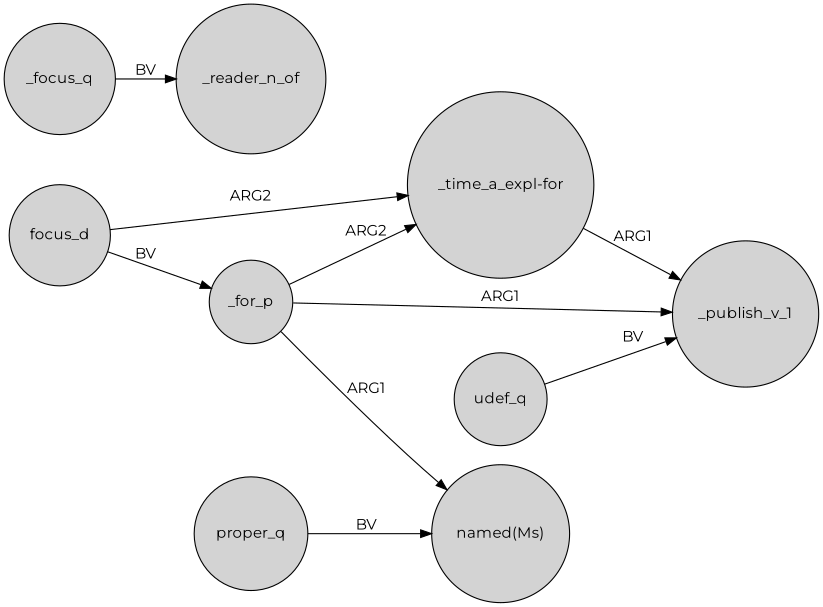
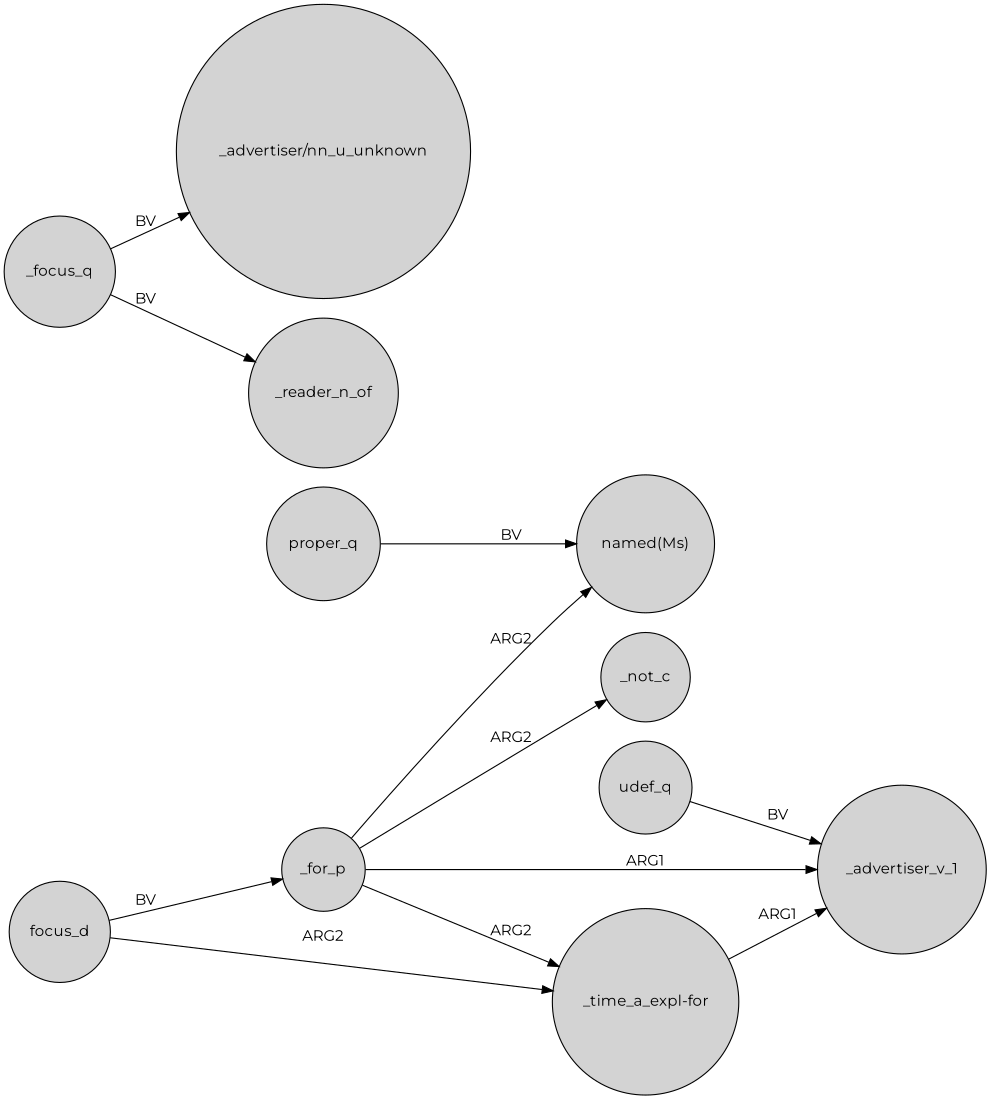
node "_advertiser/nn_u_unknown": added
node "_publish_v_1": label "_publish_v_1" -> "_advertiser_v_1"
edge "_for_p" -> "named(Ms)": label "ARG1" -> "ARG2"
node "_not_c": added
